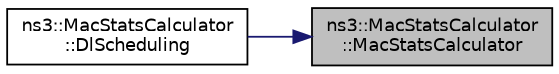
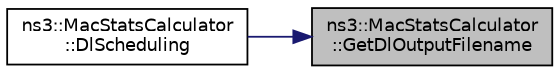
node "ns3::MacStatsCalculator ::MacStatsCalculator": label "ns3::MacStatsCalculator ::MacStatsCalculator" -> "ns3::MacStatsCalculator ::GetDlOutputFilename"
